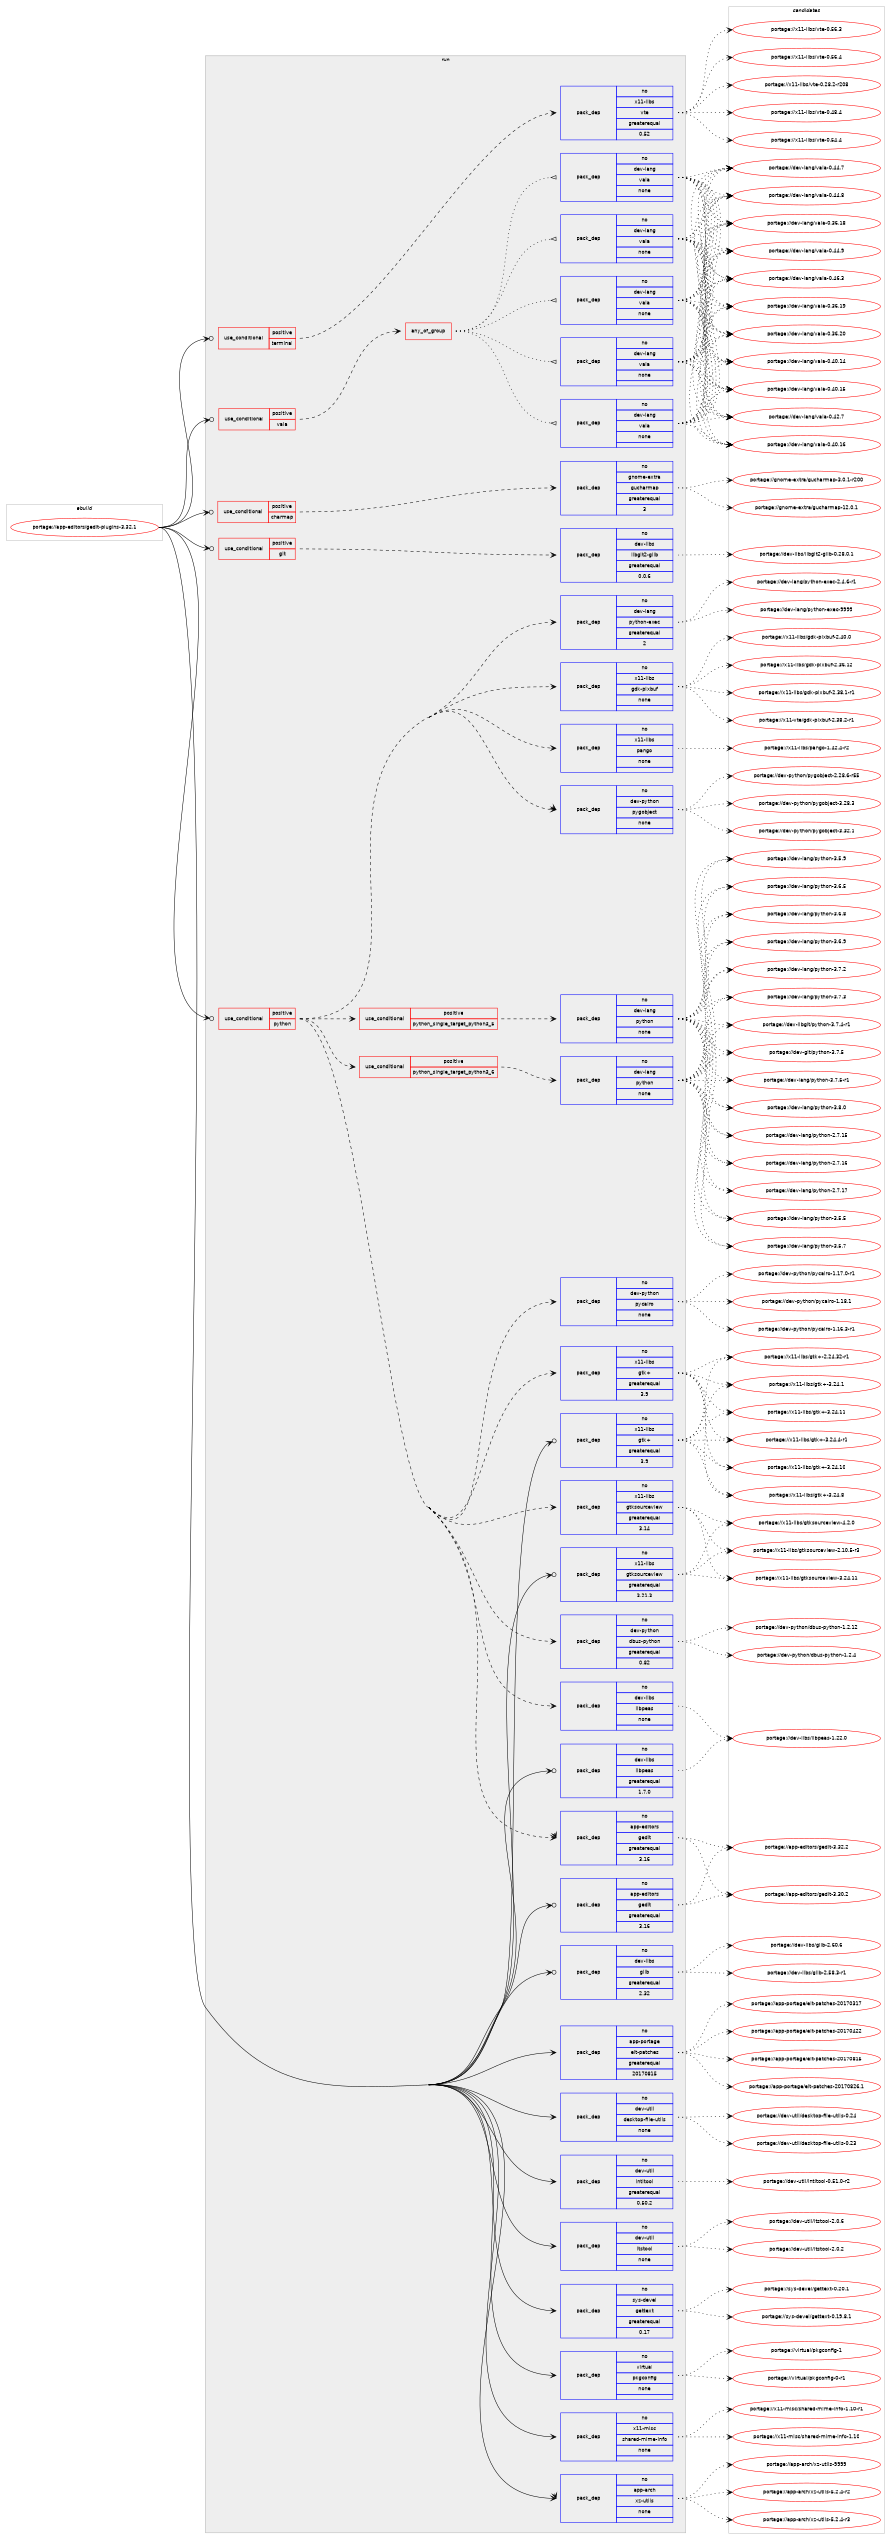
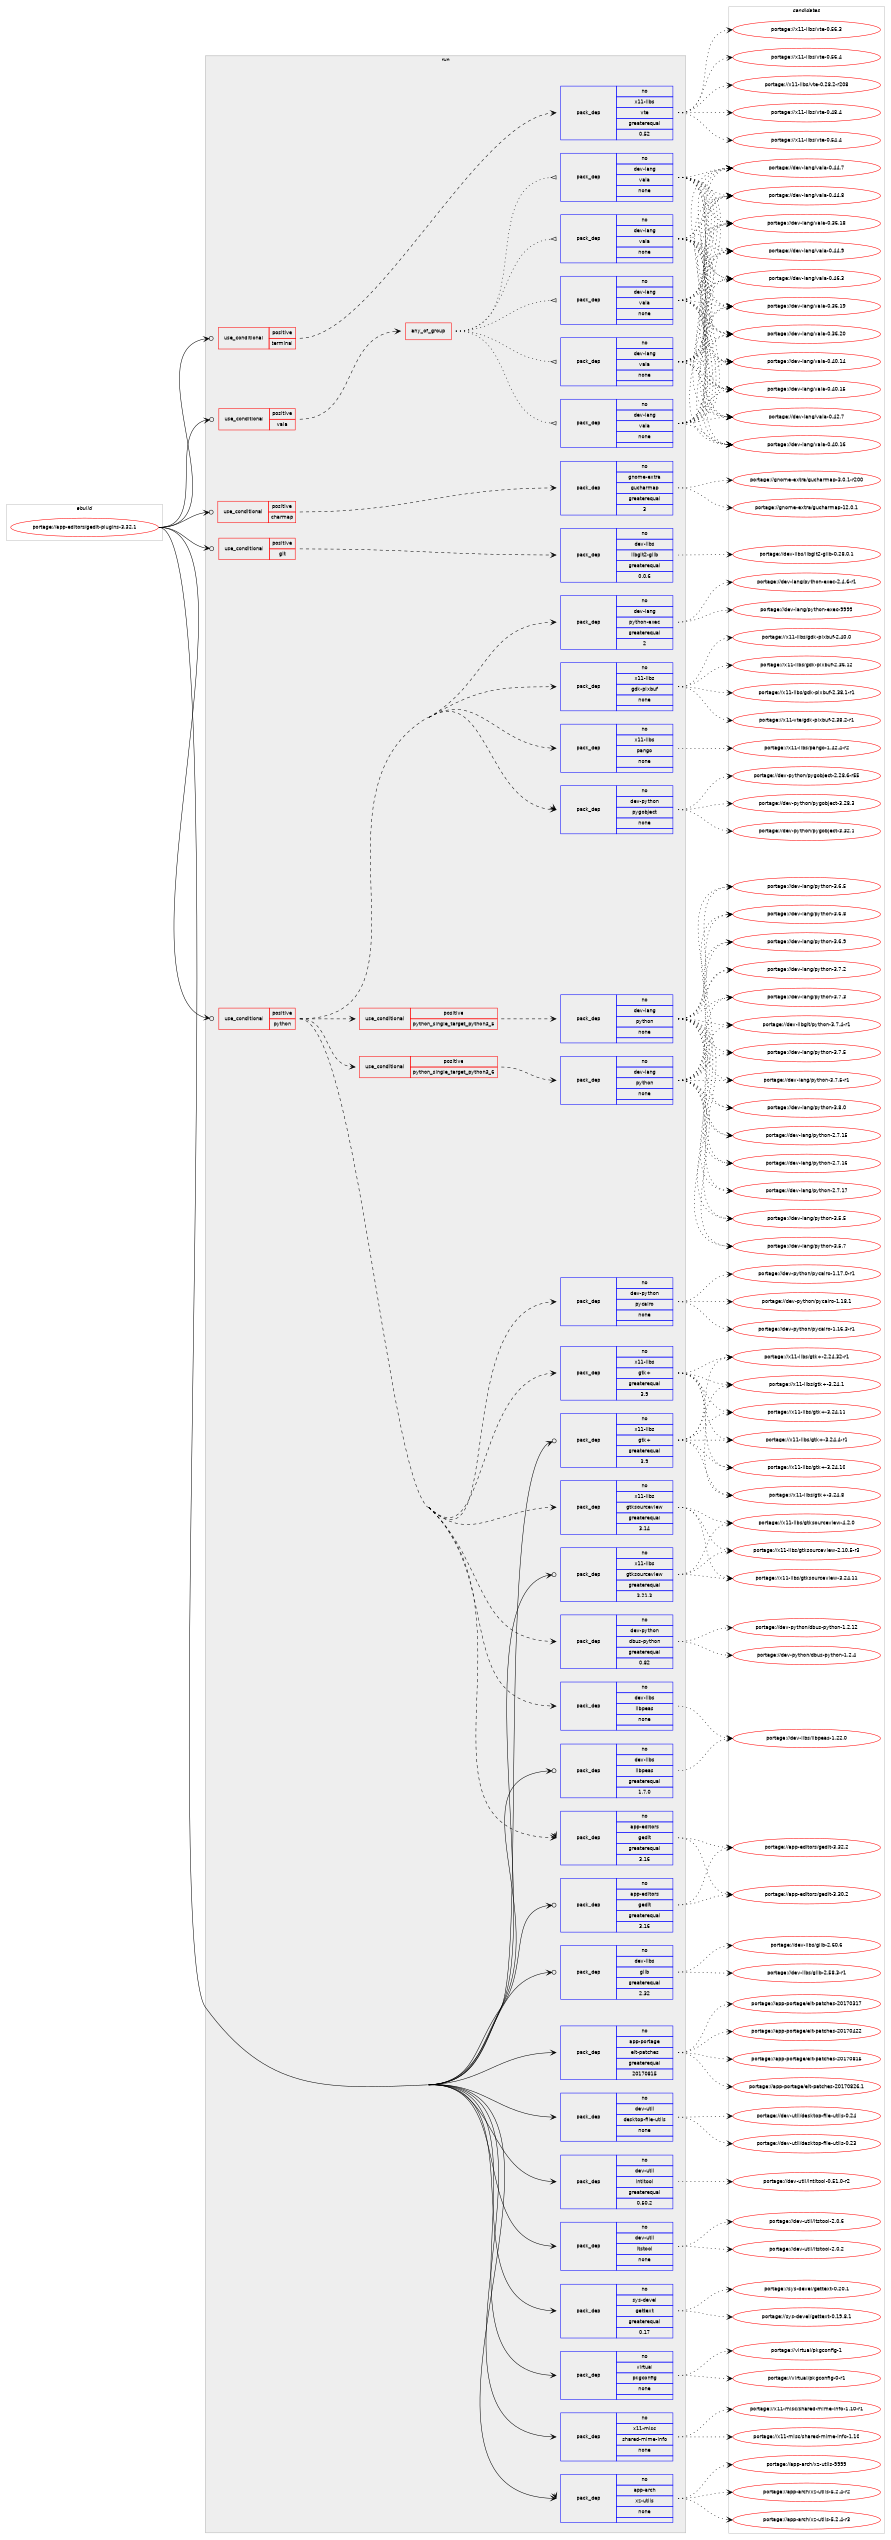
node "portage://dev-lang/python-3.5.9": removed
node "portage://dev-git/python-3.7.5": label "portage://dev-git/python-3.7.5" -> "portage://dev-lang/python-3.7.5"
